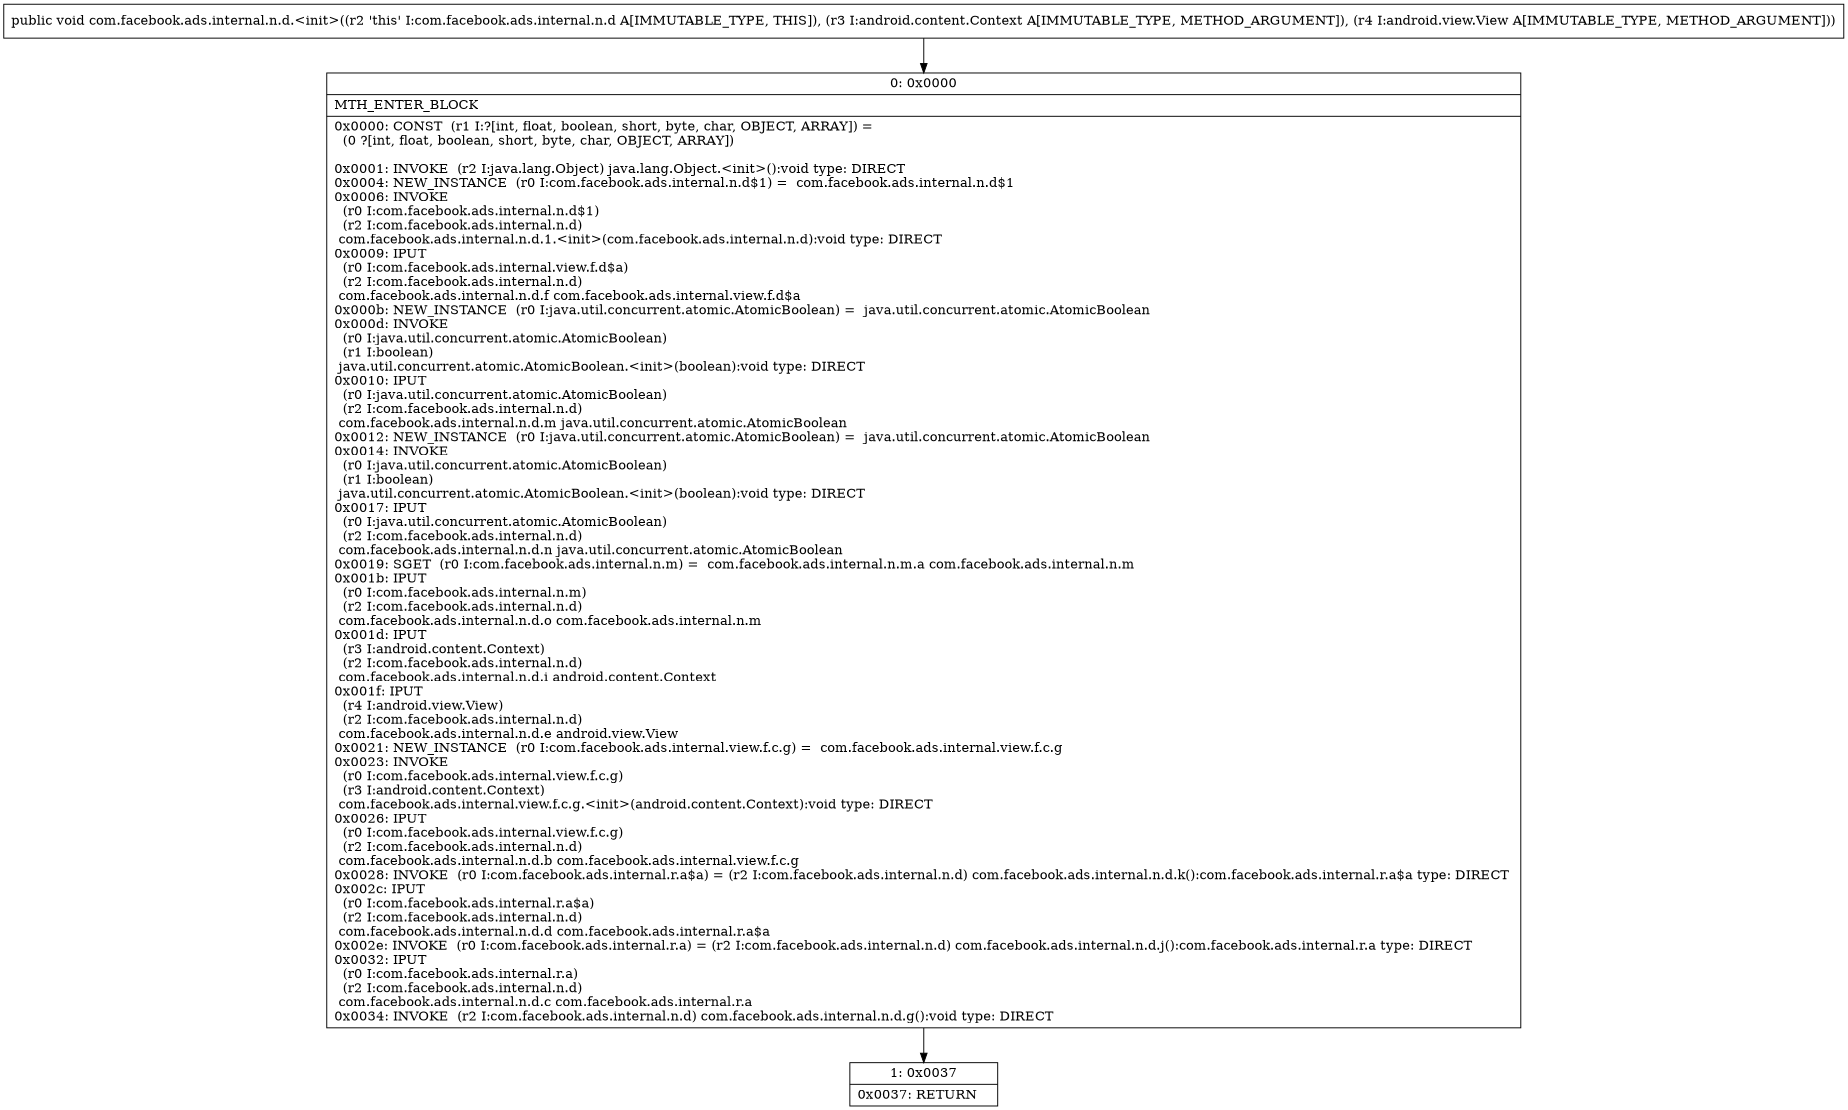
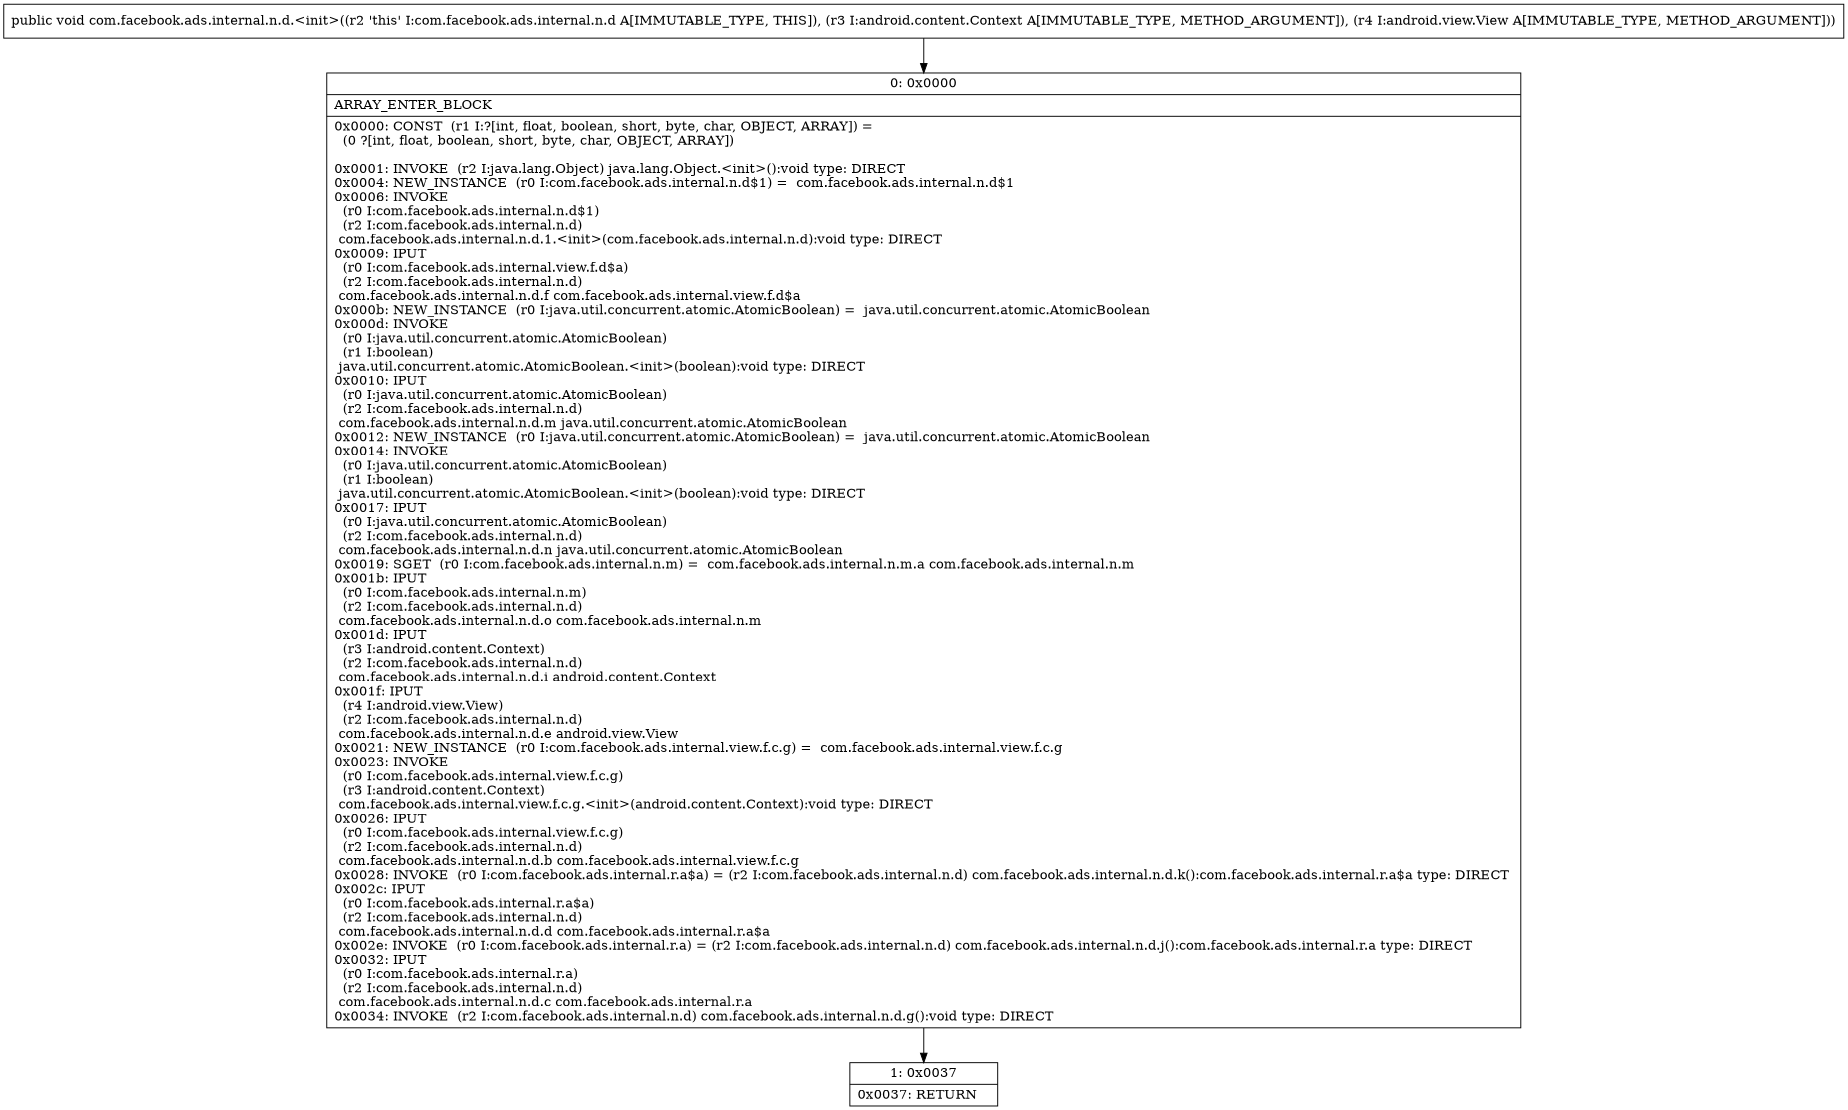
node "0: 0x0000": text "MTH_ENTER_BLOCK" -> "ARRAY_ENTER_BLOCK"
